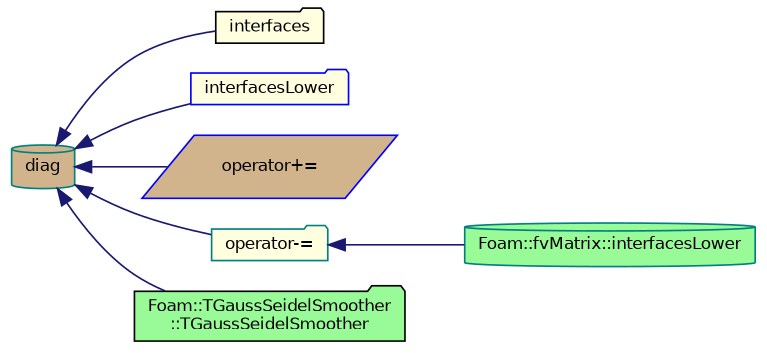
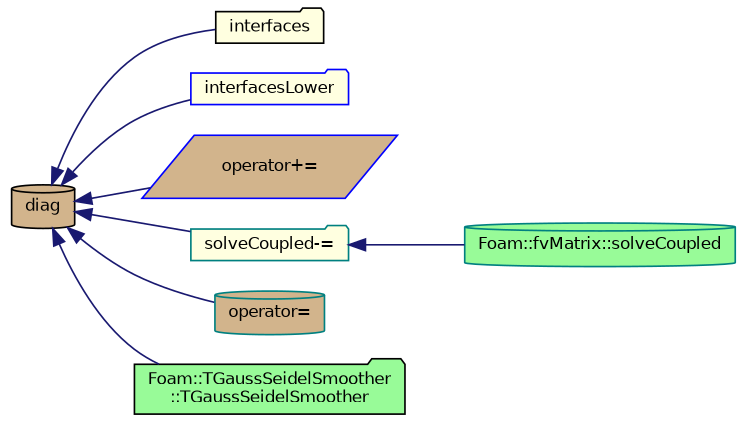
node "diag": color teal -> black
node "operator-=": label "operator-=" -> "solveCoupled-="
node "Foam::fvMatrix::interfacesLower": label "Foam::fvMatrix::interfacesLower" -> "Foam::fvMatrix::solveCoupled"
node "operator=": added
